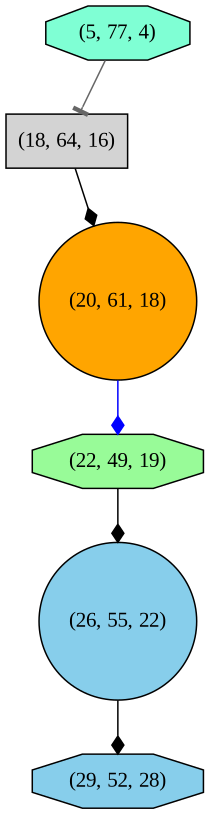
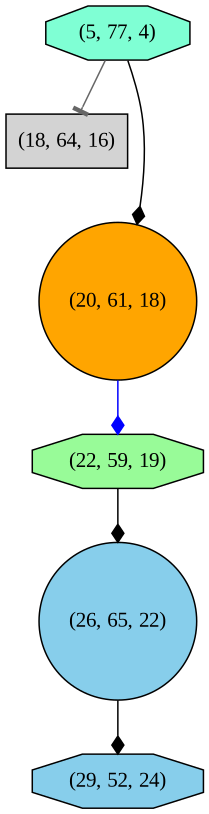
edge "(18, 64, 16)" -> "(20, 61, 18)": now "(5, 77, 4)" -> "(20, 61, 18)"
node "(22, 49, 19)": label "(22, 49, 19)" -> "(22, 59, 19)"
node "(26, 55, 22)": label "(26, 55, 22)" -> "(26, 65, 22)"
node "(29, 52, 28)": label "(29, 52, 28)" -> "(29, 52, 24)"
